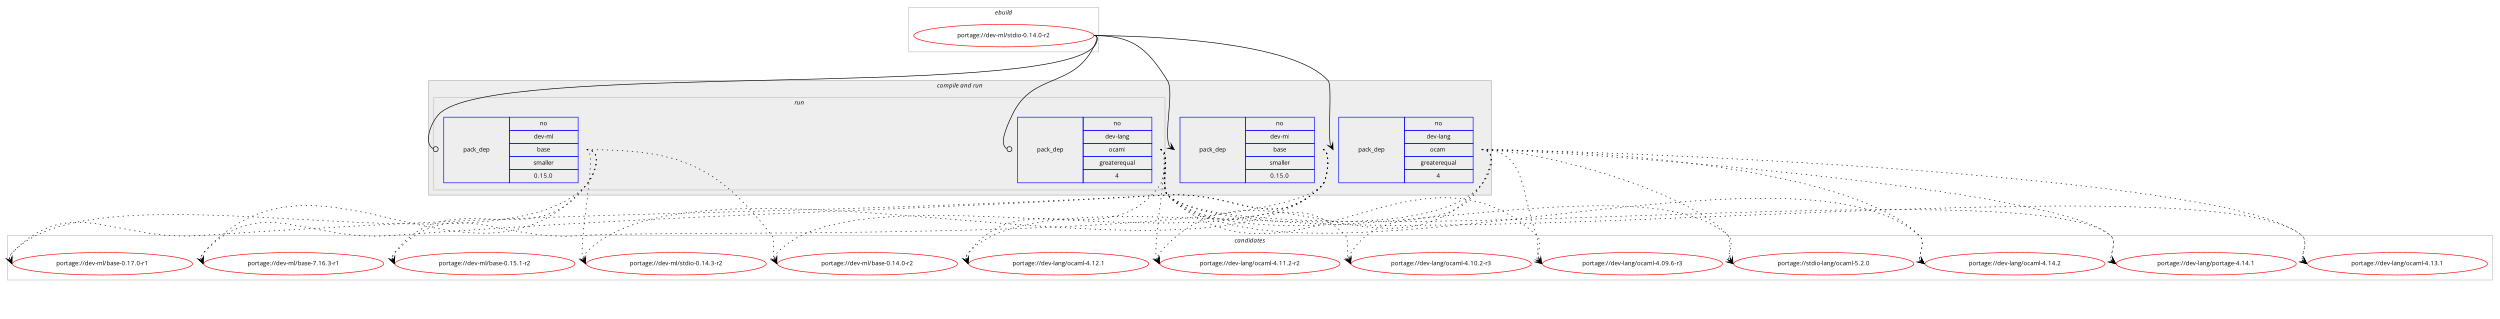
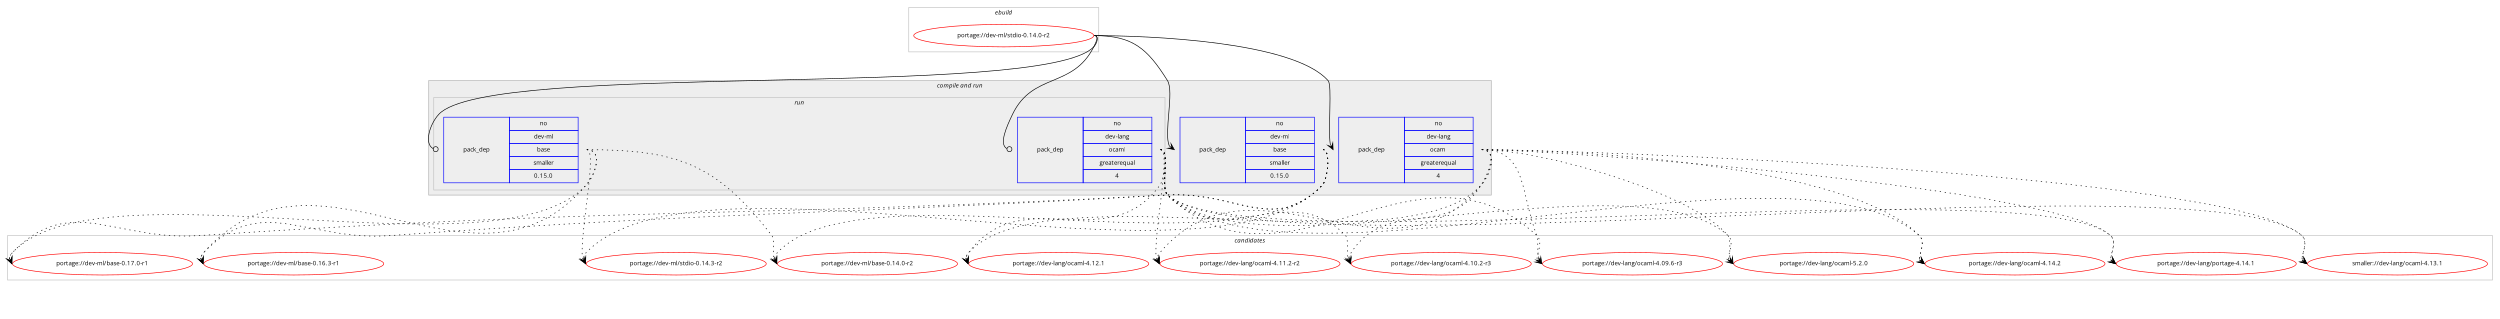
node "portage://dev-ml/base-7.16.3-r1": label "portage://dev-ml/base-7.16.3-r1" -> "portage://dev-ml/base-0.16.3-r1"
node "portage://dev-ml/base-0.15.1-r2": removed
node "portage://stdio-lang/ocaml-5.2.0": label "portage://stdio-lang/ocaml-5.2.0" -> "portage://dev-lang/ocaml-5.2.0"
node "portage://dev-lang/ocaml-4.13.1": label "portage://dev-lang/ocaml-4.13.1" -> "smaller://dev-lang/ocaml-4.13.1"
